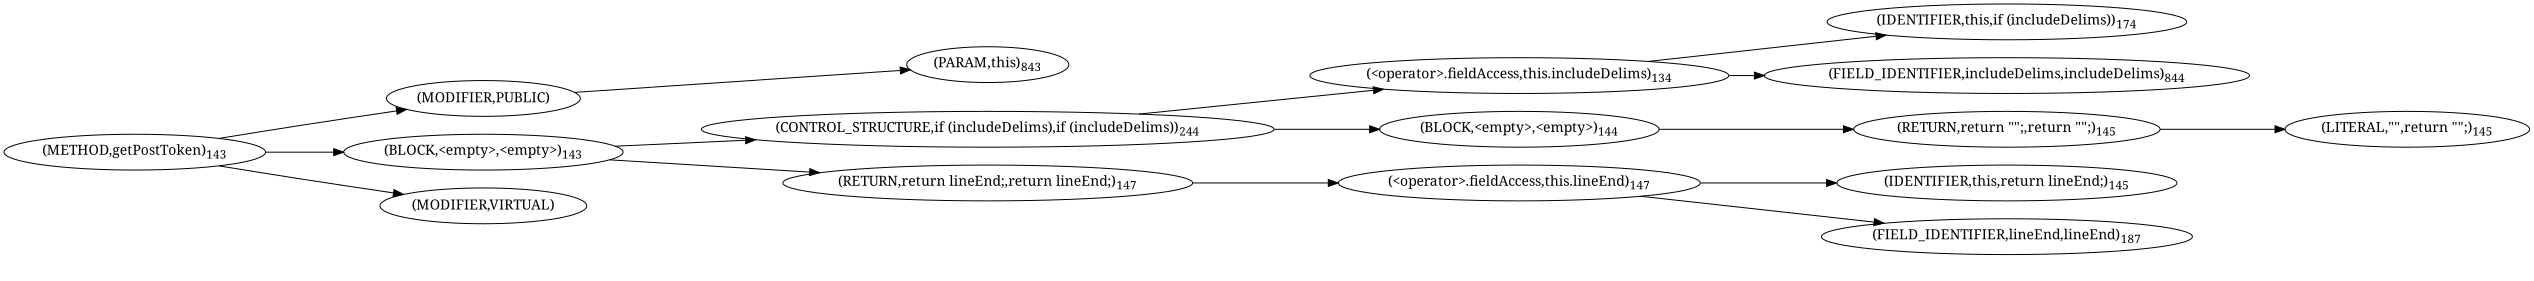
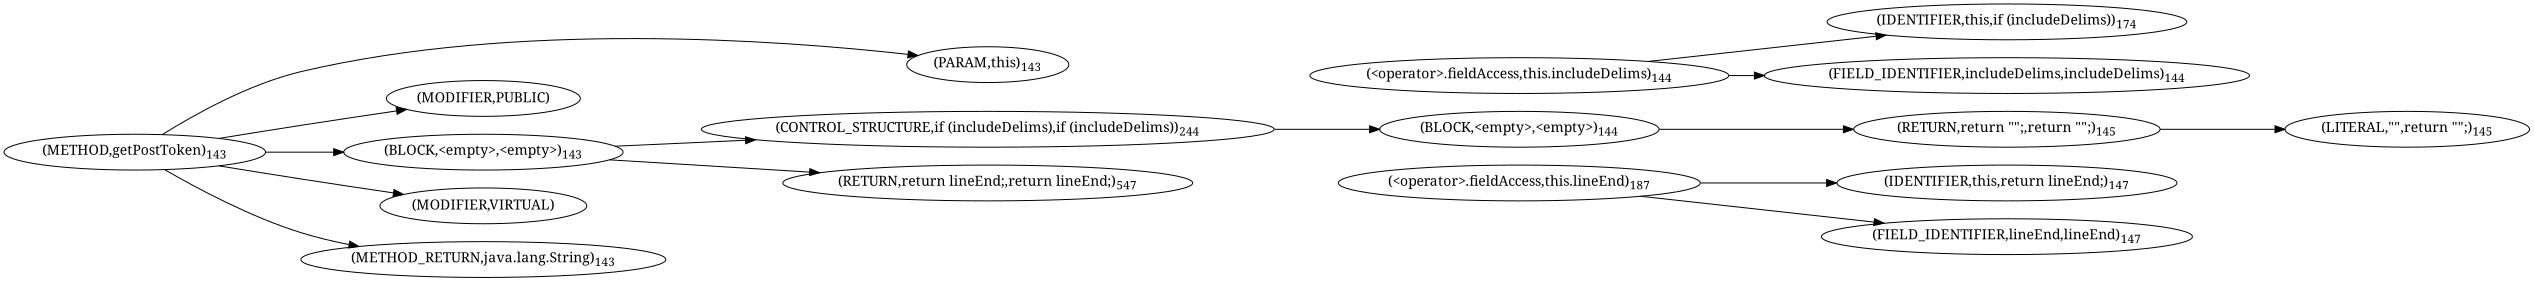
node "(PARAM,this)": text "843" -> "143"
node "(<operator>.fieldAccess,this.includeDelims)": text "134" -> "144"
node "(FIELD_IDENTIFIER,includeDelims,includeDelims)": text "844" -> "144"
edge "(MODIFIER,PUBLIC)" -> "(PARAM,this)": now "(METHOD,getPostToken)" -> "(PARAM,this)"
edge "(CONTROL_STRUCTURE,if (includeDelims),if (includeDelims))" -> "(<operator>.fieldAccess,this.includeDelims)": removed
node "(RETURN,return lineEnd;,return lineEnd;)": text "147" -> "547"
node "(<operator>.fieldAccess,this.lineEnd)": text "147" -> "187"
node "(IDENTIFIER,this,return lineEnd;)": text "145" -> "147"
edge "(RETURN,return lineEnd;,return lineEnd;)" -> "(<operator>.fieldAccess,this.lineEnd)": removed
node "(FIELD_IDENTIFIER,lineEnd,lineEnd)": text "187" -> "147"
node "(METHOD_RETURN,java.lang.String)": added
